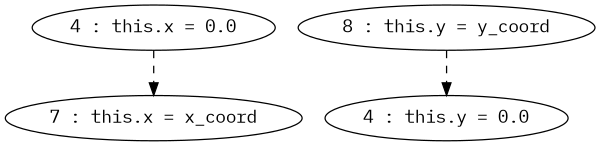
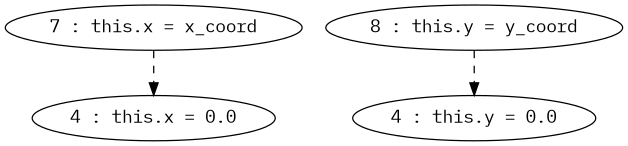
edge "4 : this.x = 0.0" -> "7 : this.x = x_coord": reversed
